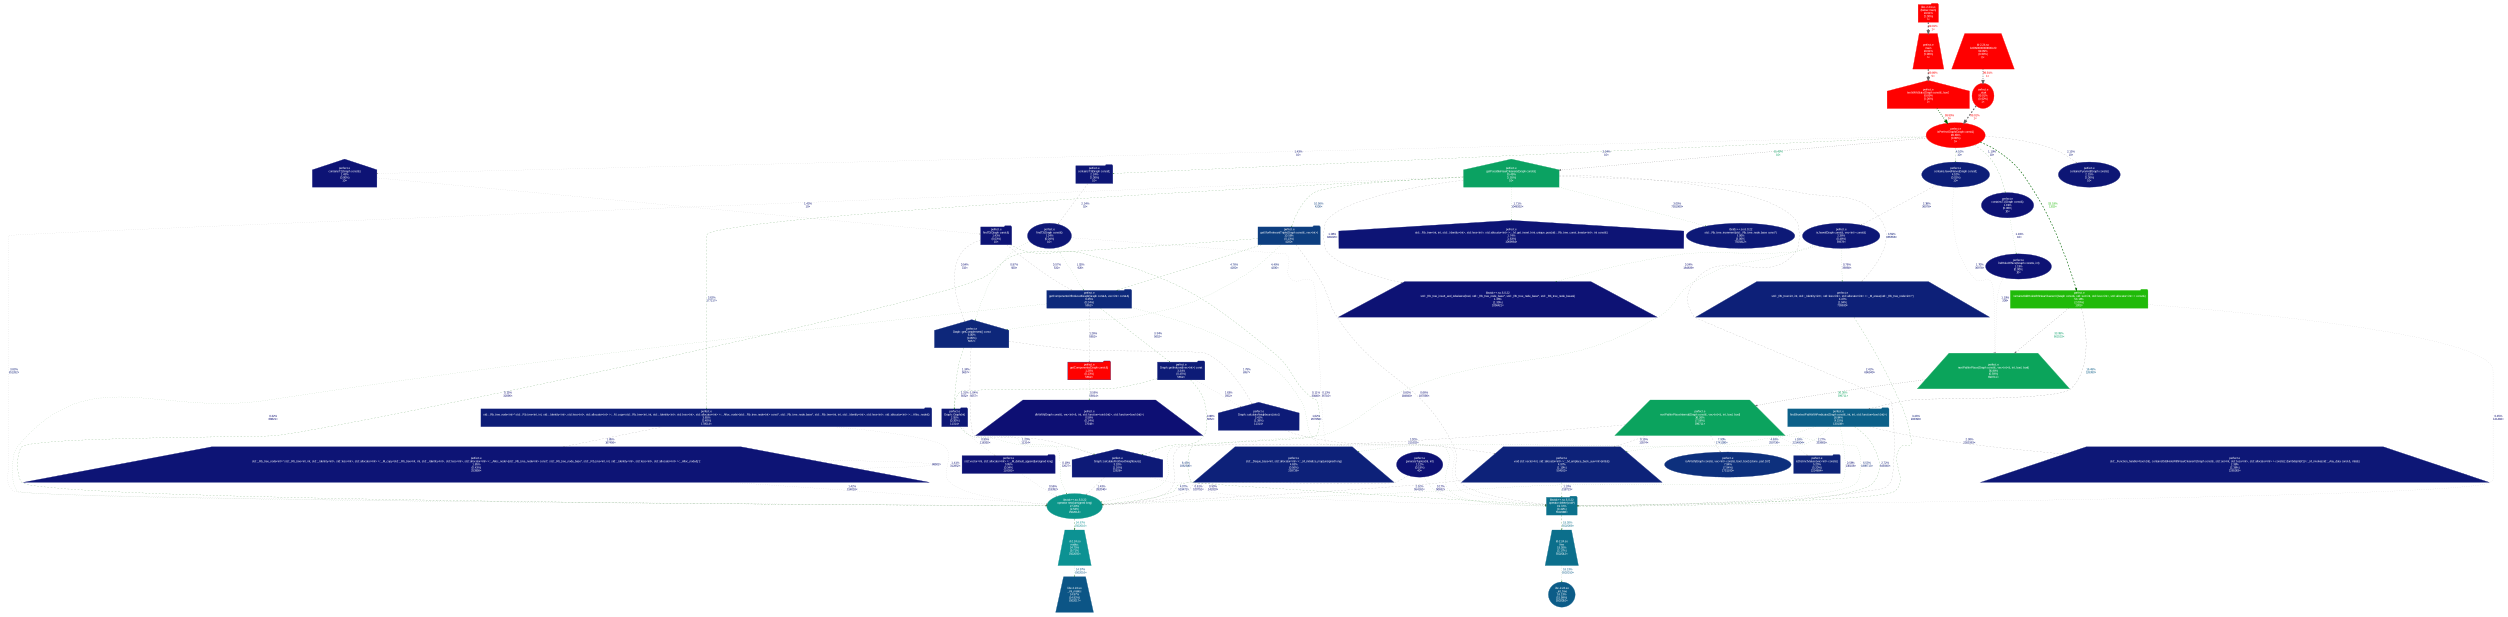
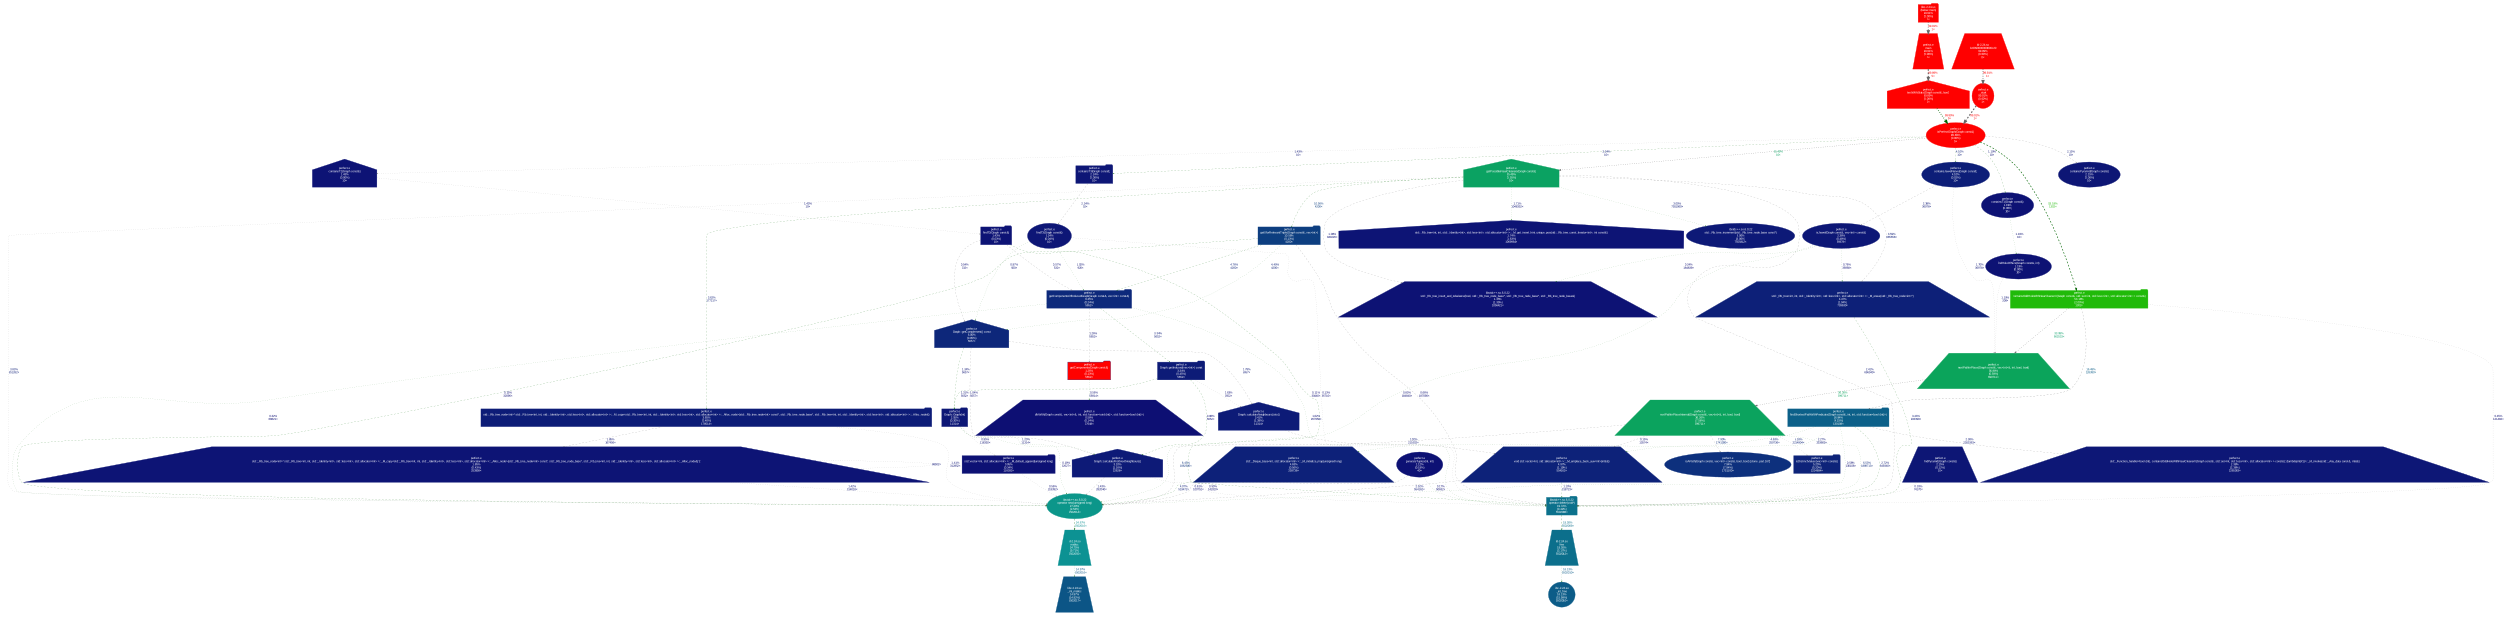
edge "libc-2.24.so (below main) 99.91% (0.00%) 1×" -> "perfect.e main 99.91% (0.00%) 1×": style dashed -> dotted
node "perfect.e findPyramid(Graph const&) 2.15% (0.12%) 10×": added
